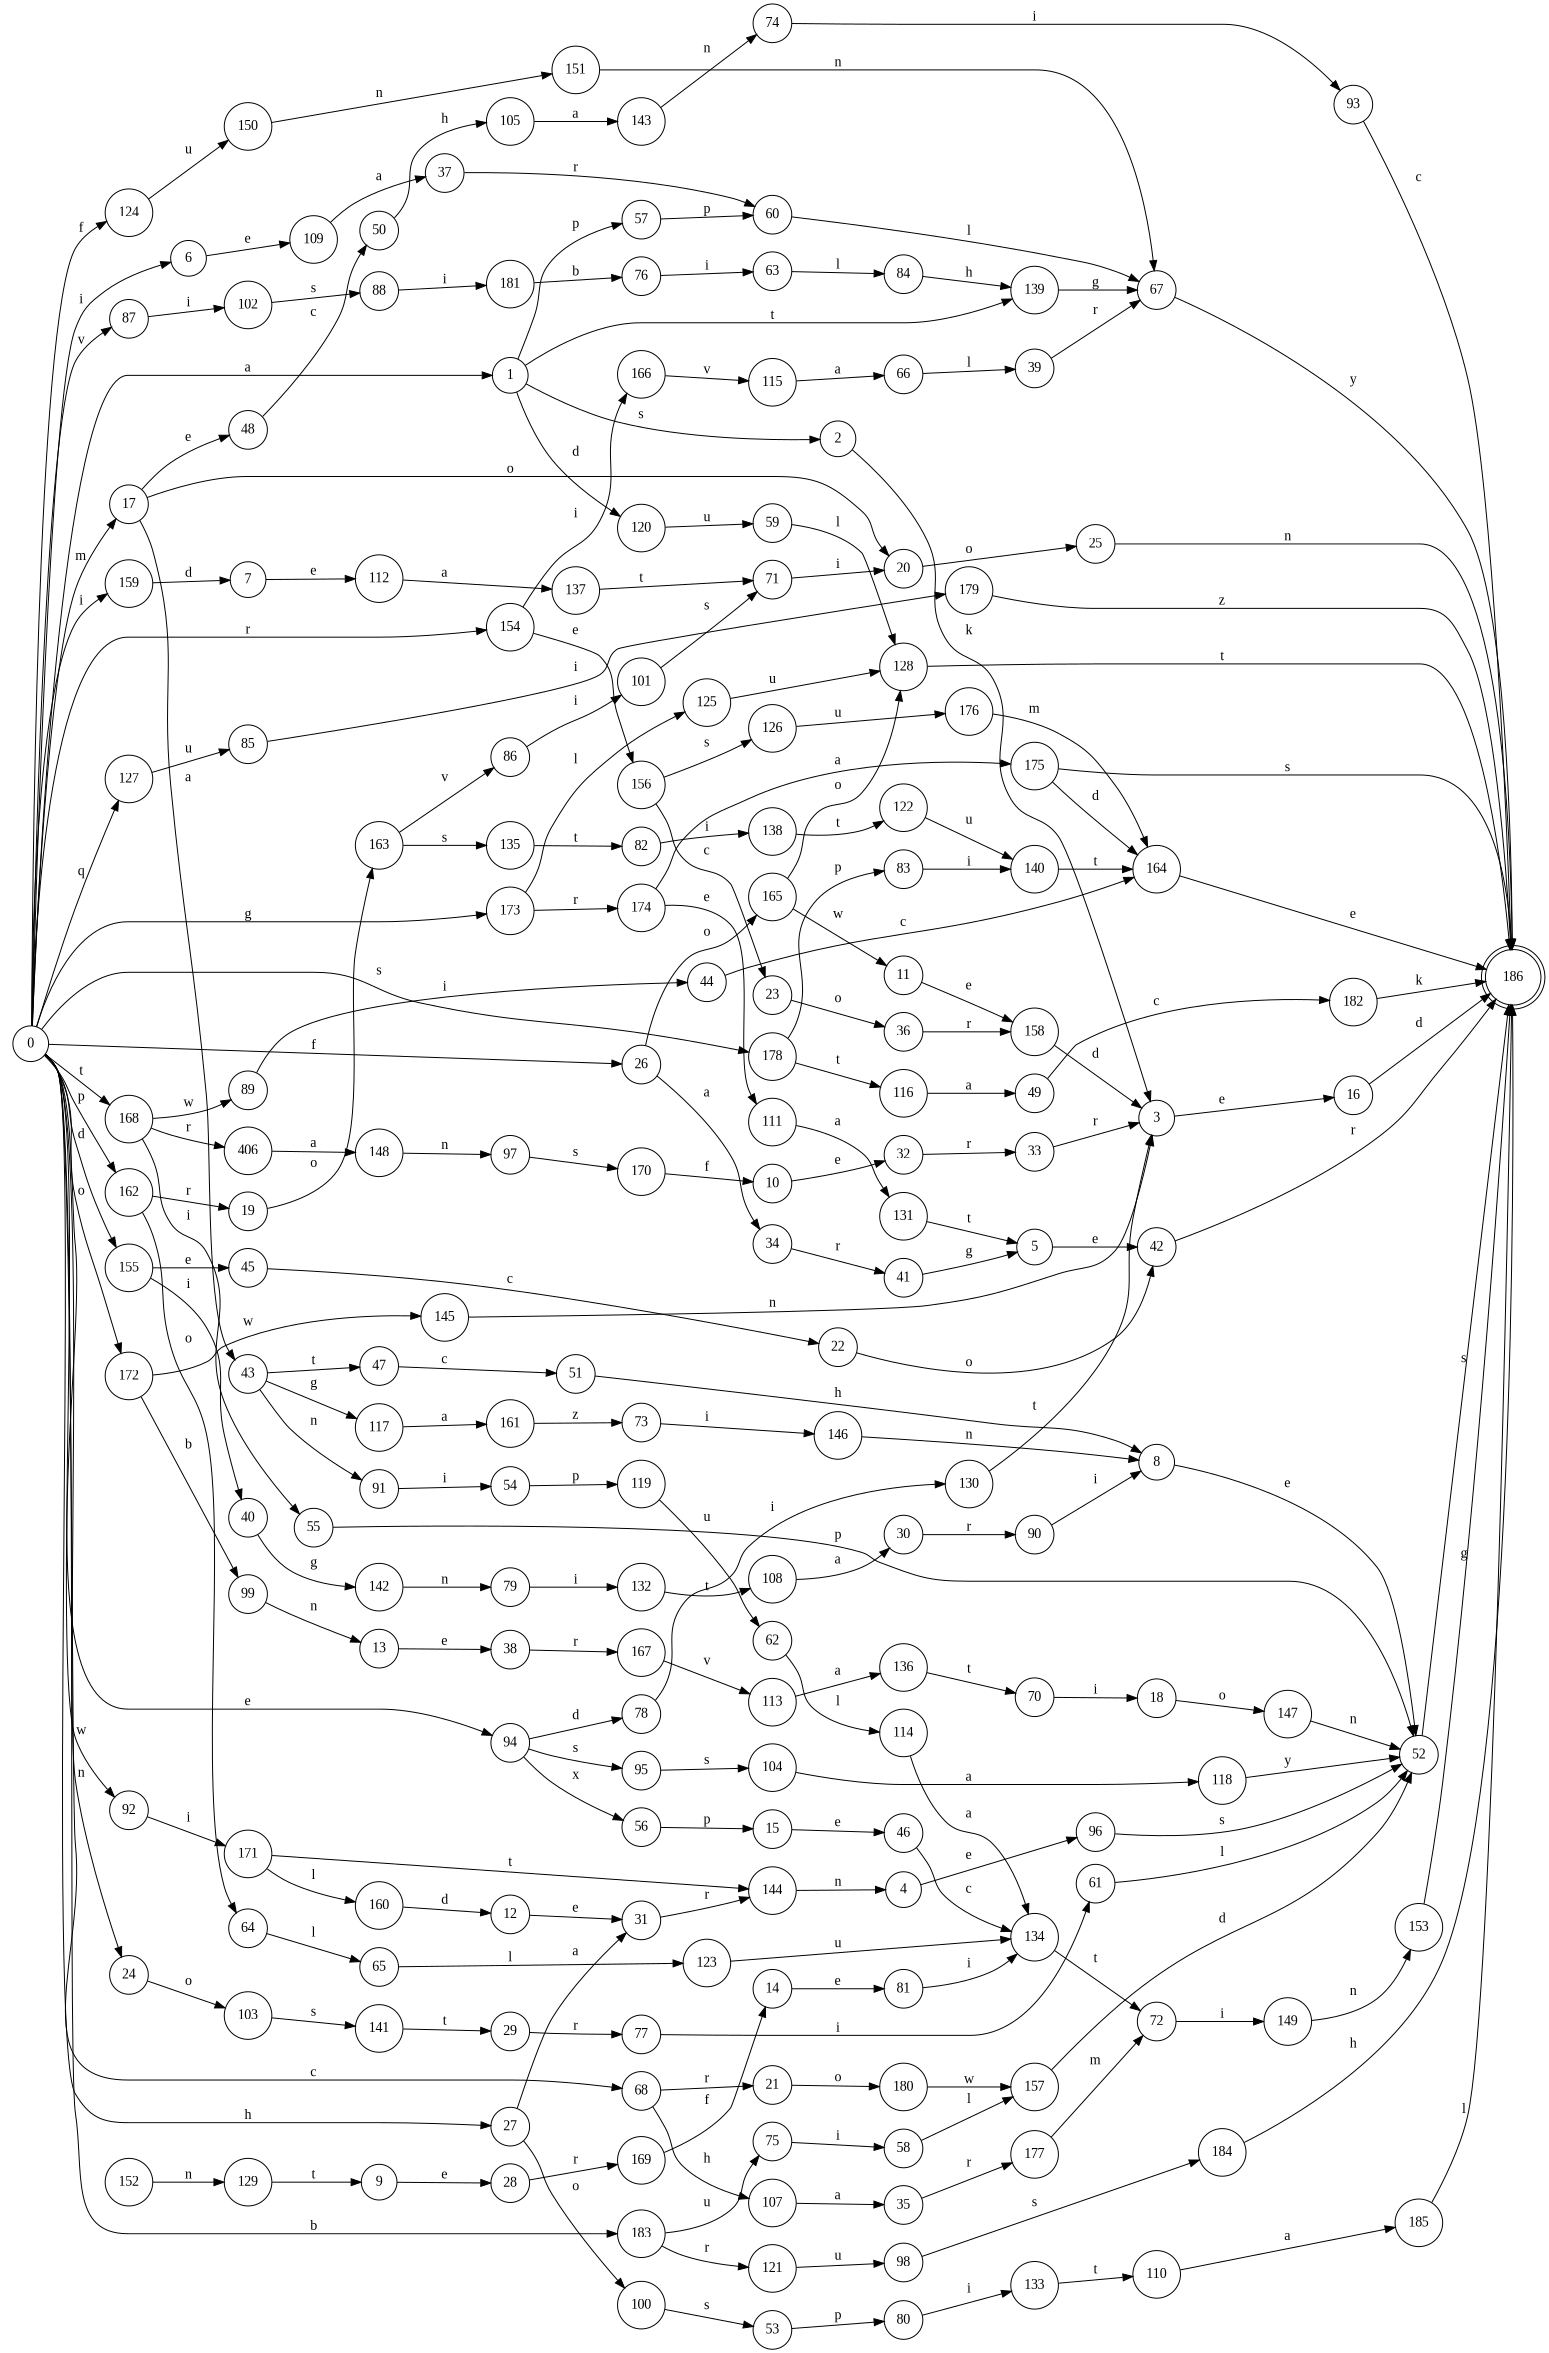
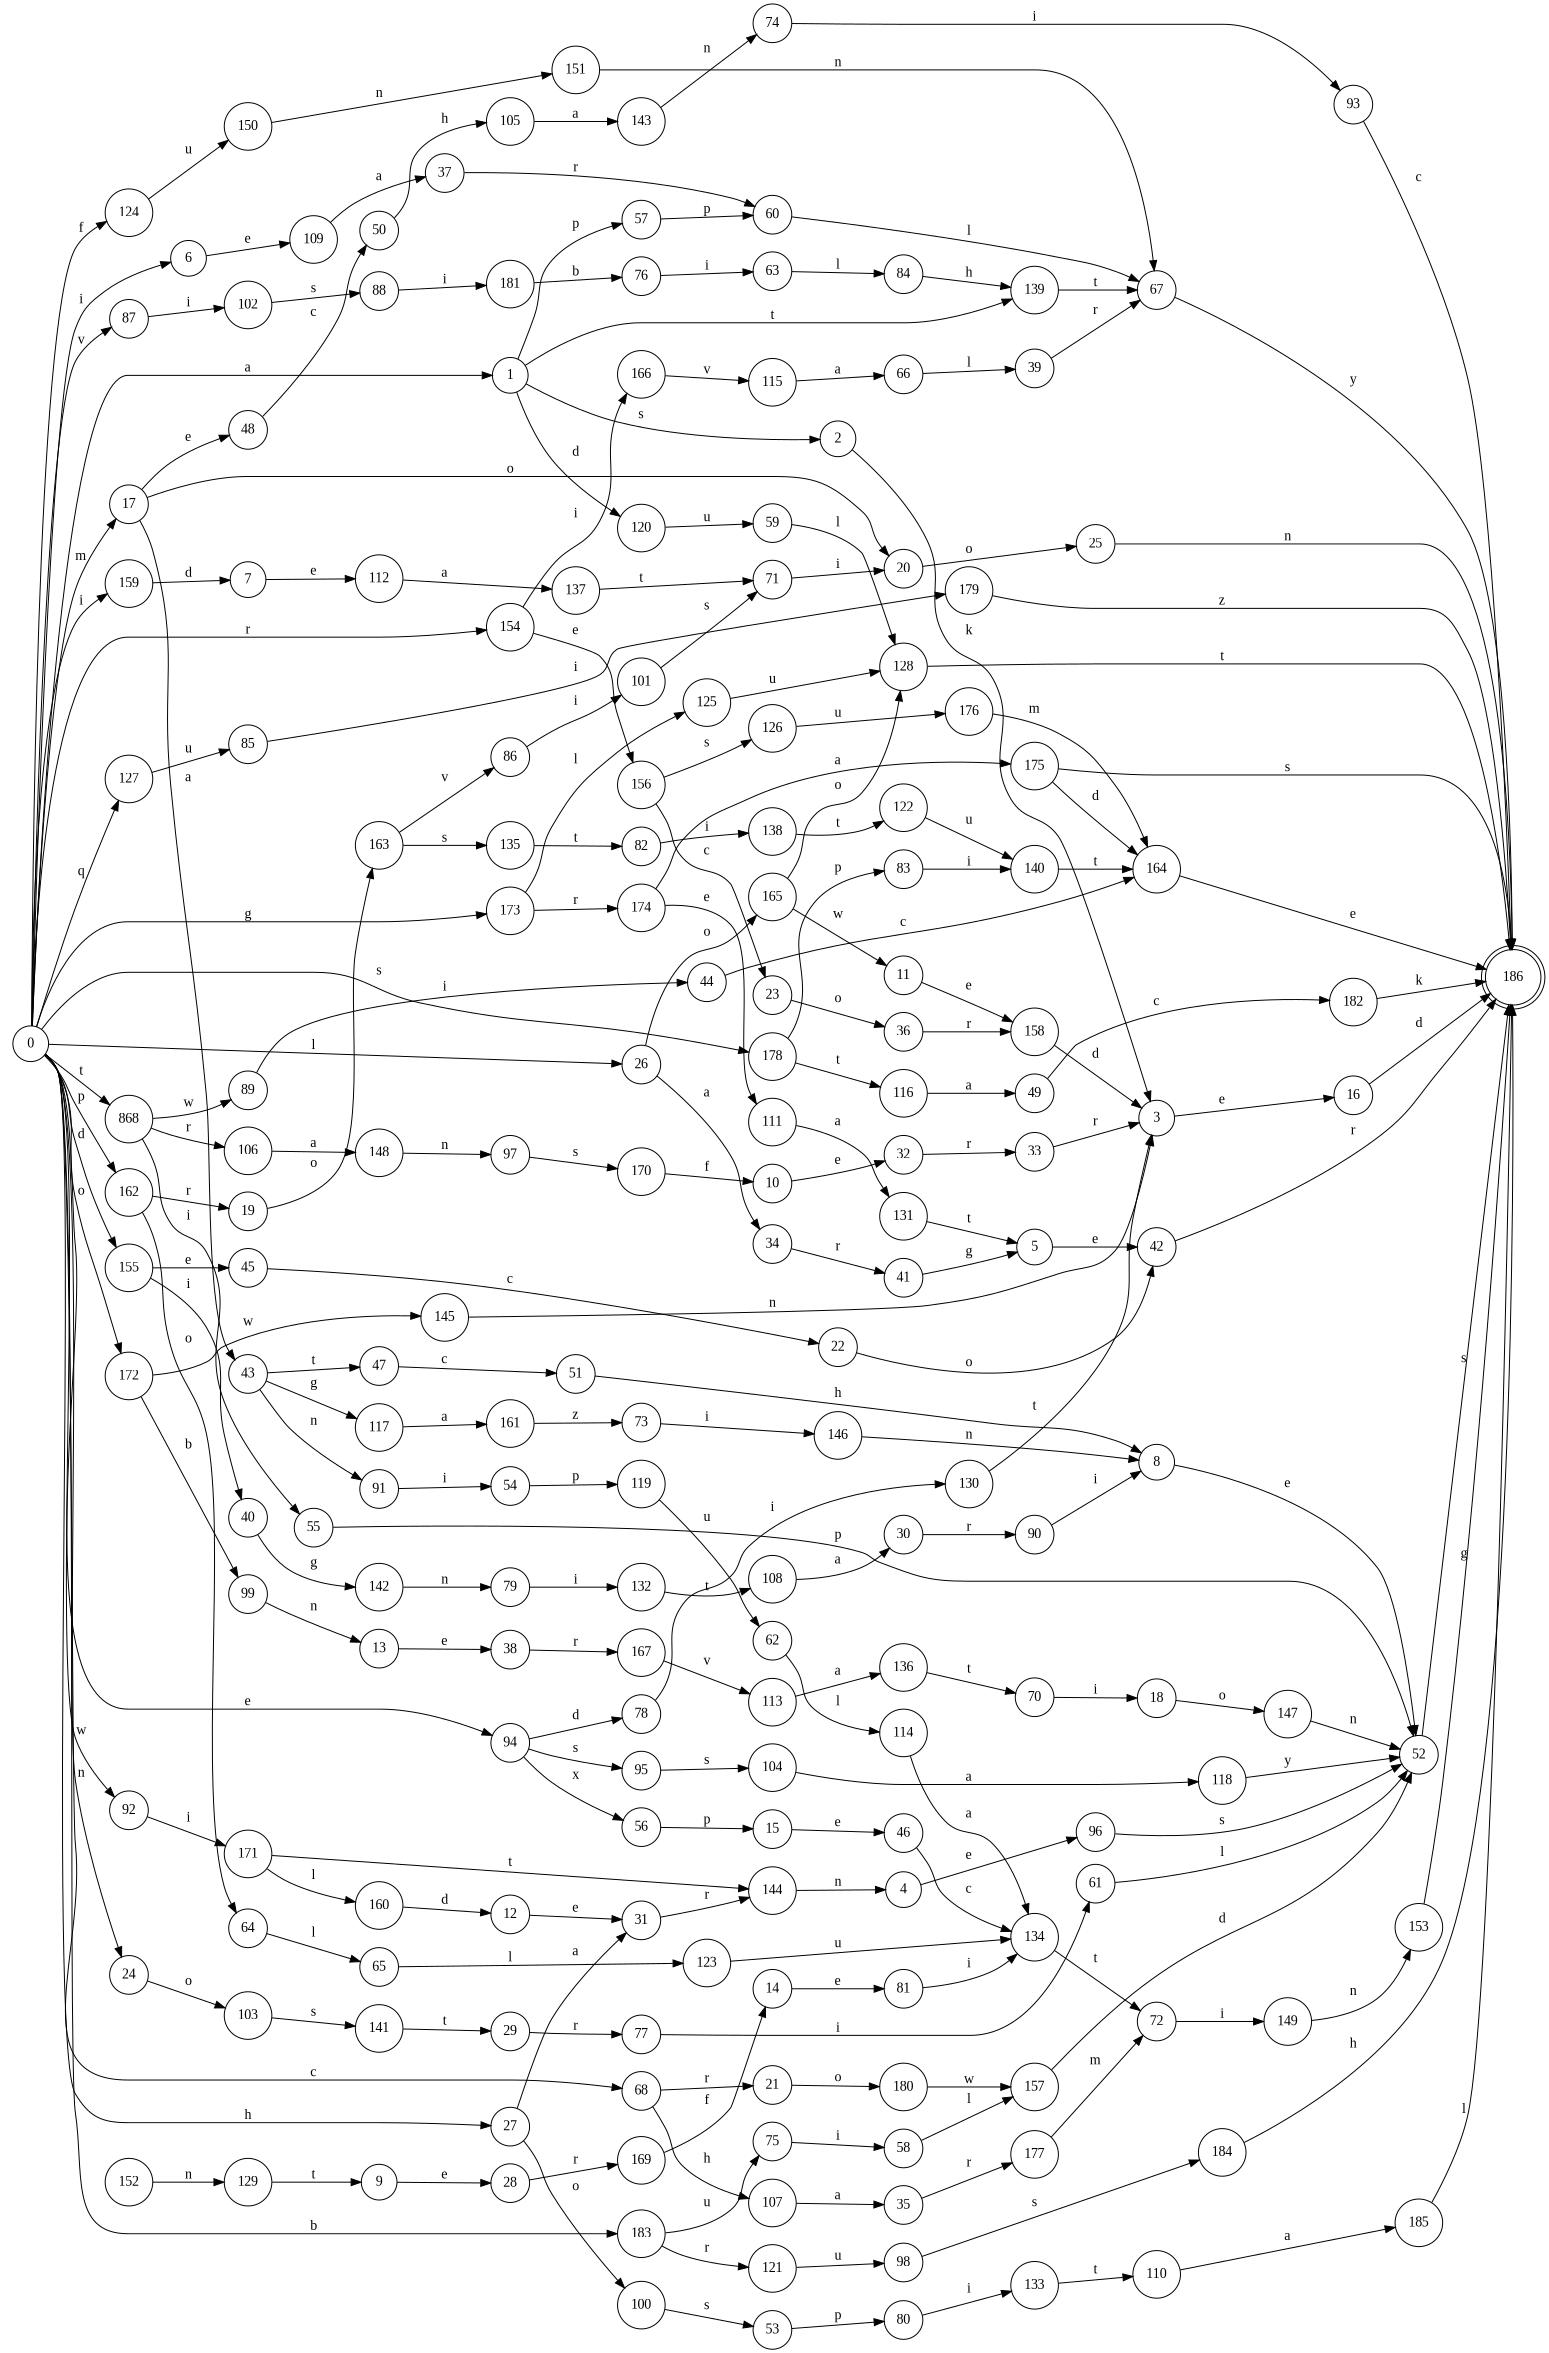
edge "139" -> "67": label "g" -> "t"
edge "0" -> "26": label "f" -> "l"
node "168": label "168" -> "868"
node "406": label "406" -> "106"
